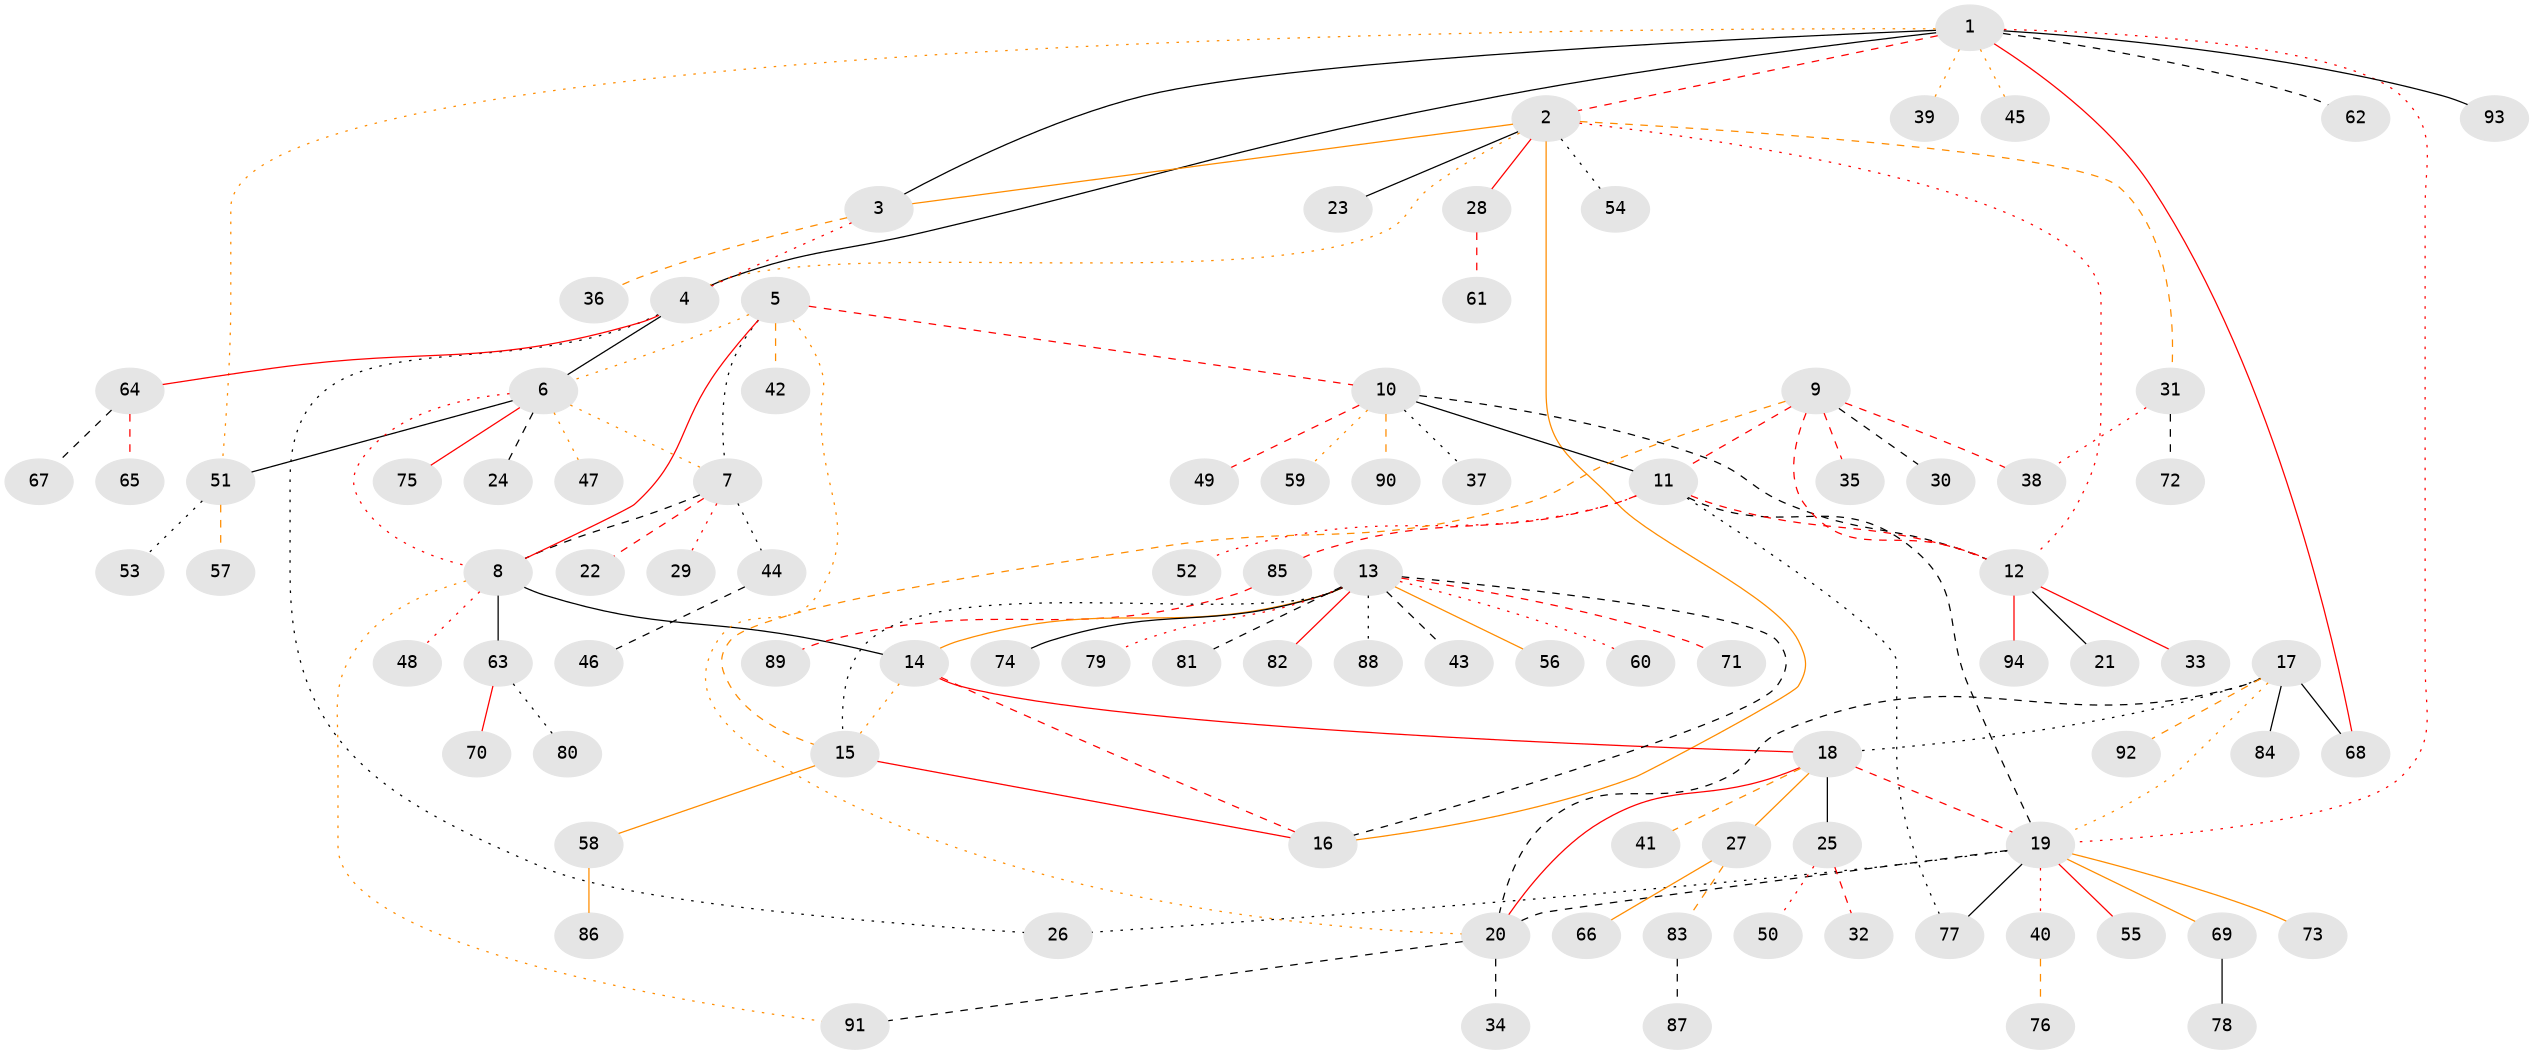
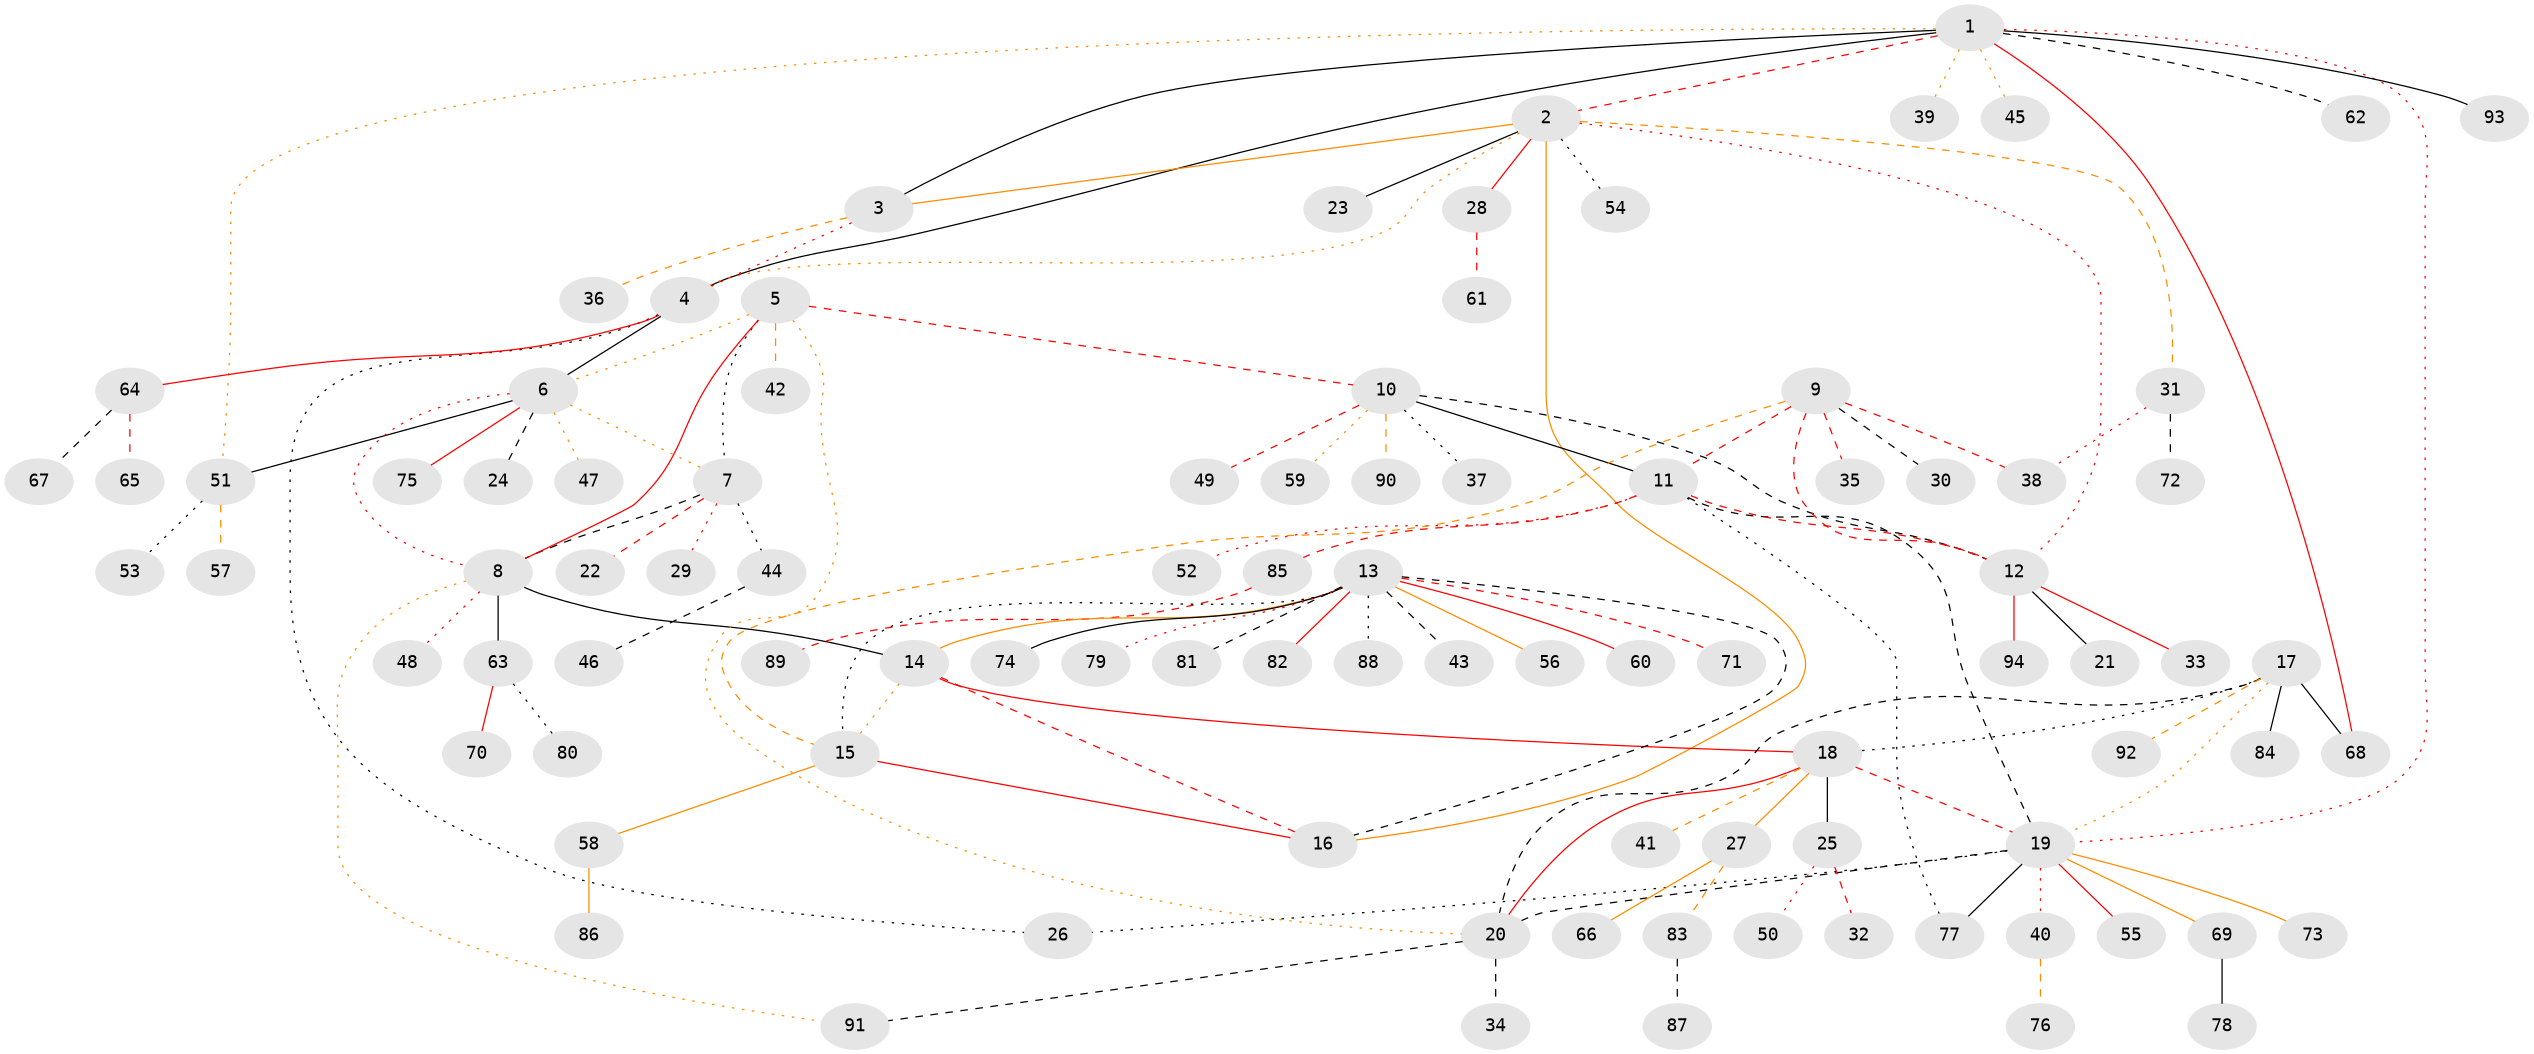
edge "13" -- "60": style dotted -> solid
